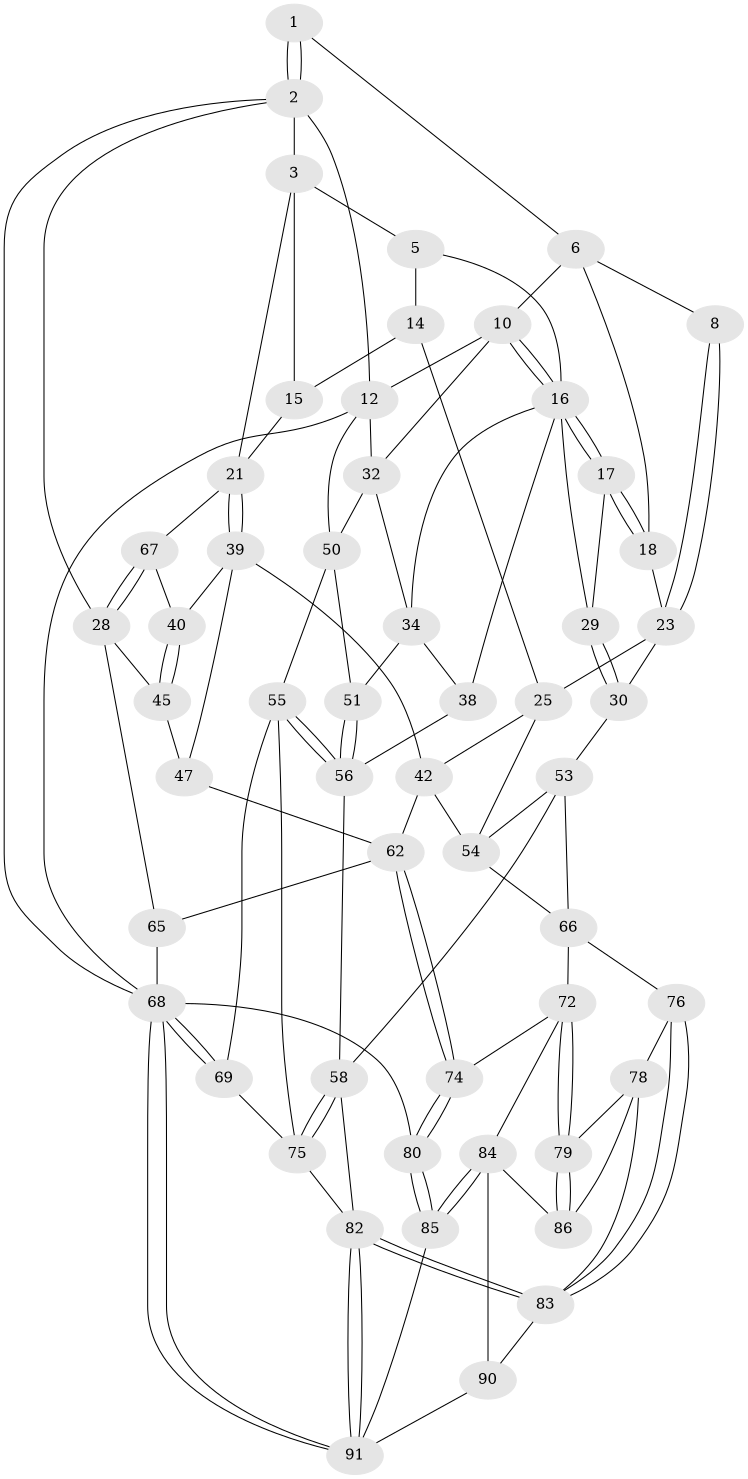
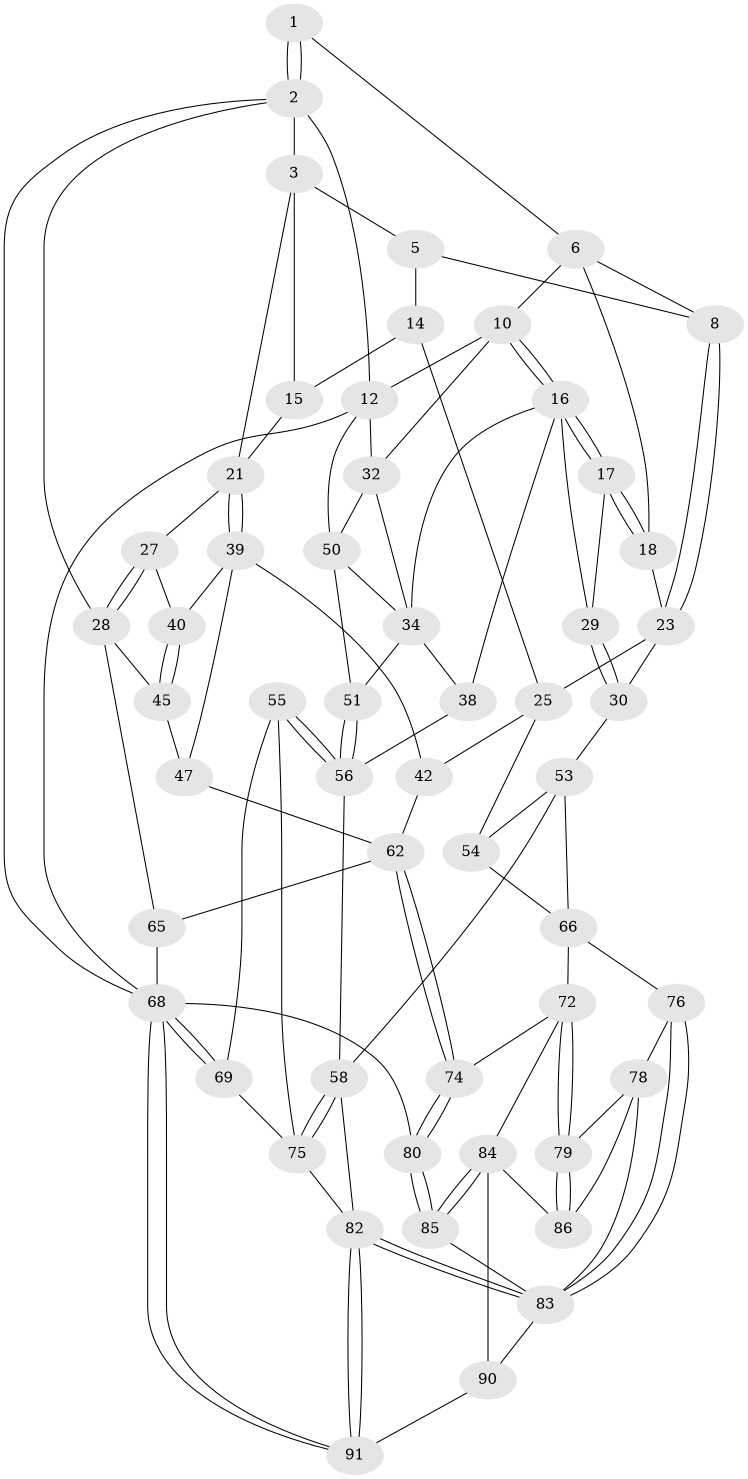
edge "5" -- "16": now "5" -- "8"
node "67": label "67" -> "27"
edge "50" -- "55": now "50" -- "34"
edge "42" -- "54": removed
edge "85" -- "91": now "85" -- "83"
